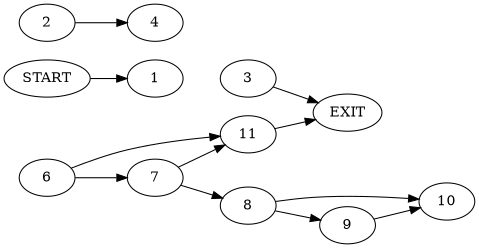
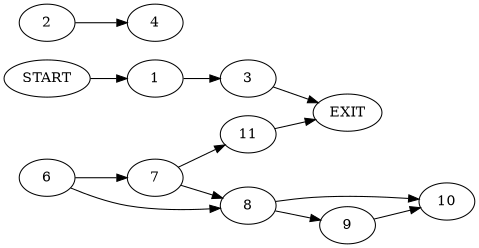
edge "1" -> "3": added
edge "6" -> "11": now "6" -> "8"
